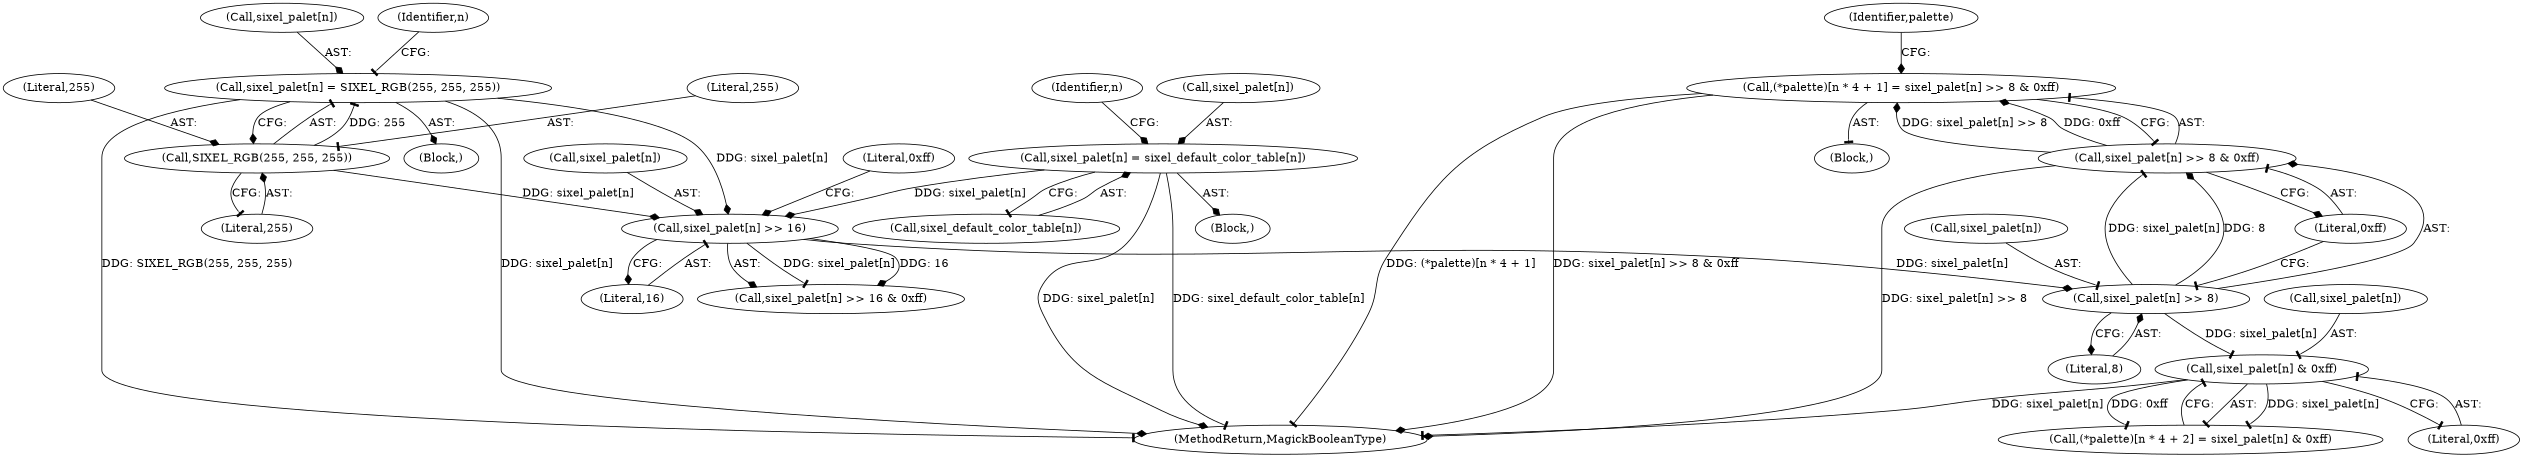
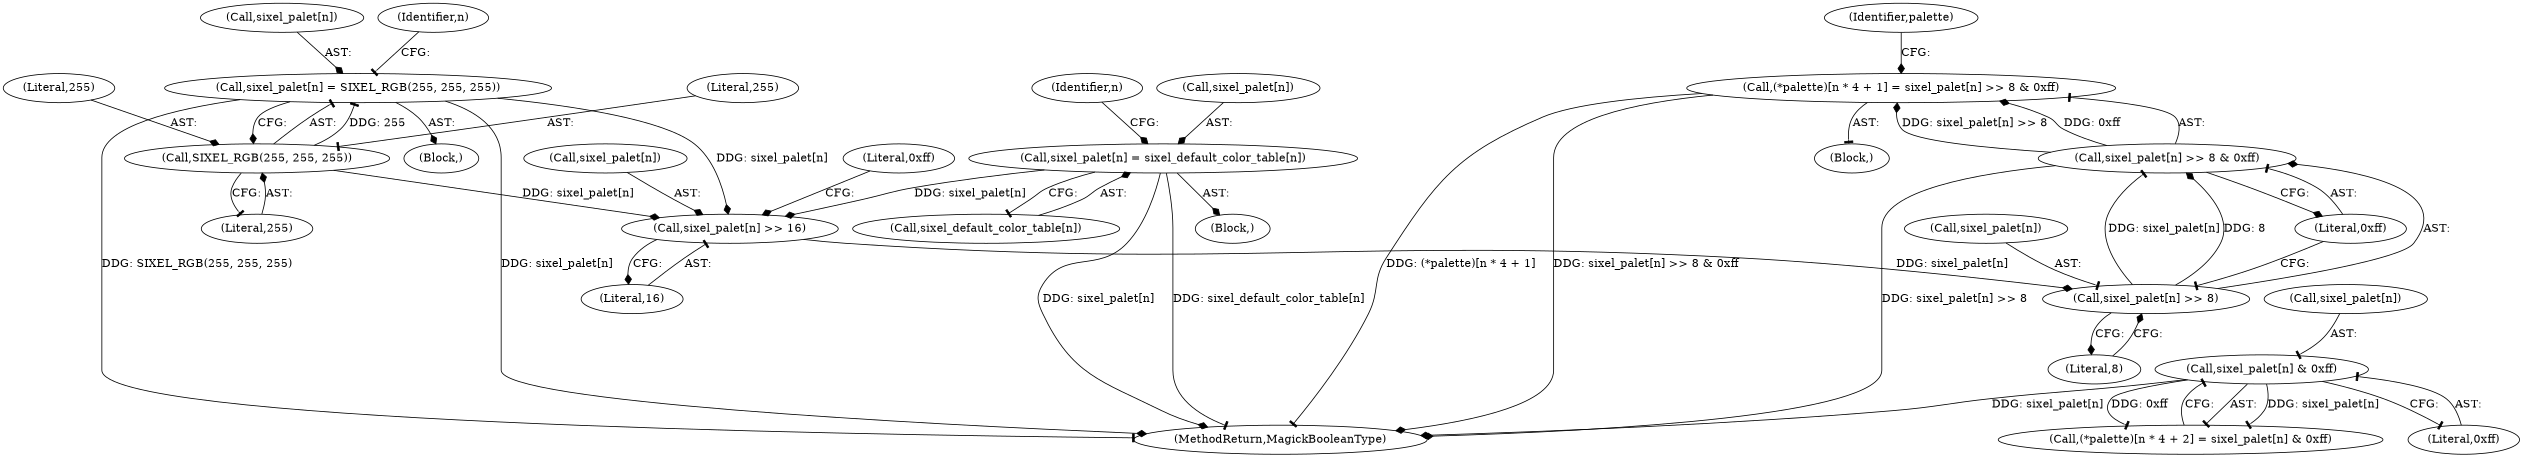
edge "(Call,(*palette)[n * 4 + 1] = sixel_palet[n] >> 8 & 0xff)" -> "(Call,sixel_palet[n] >> 8 & 0xff)": removed, label "CFG:"
node "(Call,sixel_palet[n] >> 16 & 0xff)": removed
edge "(Literal,8)" -> "(Call,sixel_palet[n] >> 8)": label "AST: " -> "CFG: "
edge "(Call,sixel_palet[n] >> 8)" -> "(Call,sixel_palet[n] & 0xff)": removed, label "DDG: sixel_palet[n]"
edge "(Call,sixel_palet[n] & 0xff)" -> "(MethodReturn,MagickBooleanType)": arrowhead tee -> diamond
